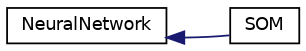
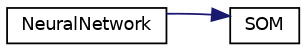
edge "SOM" -> "NeuralNetwork": reversed
